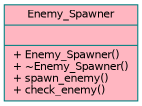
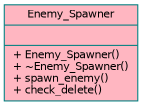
node "Enemy_Spawner": text "+ check_enemy()" -> "+ check_delete()"
